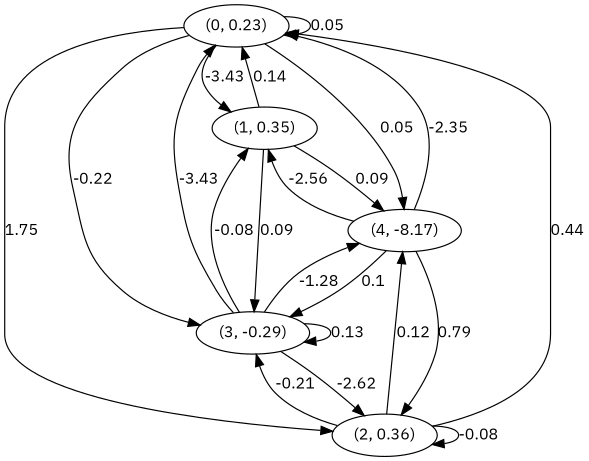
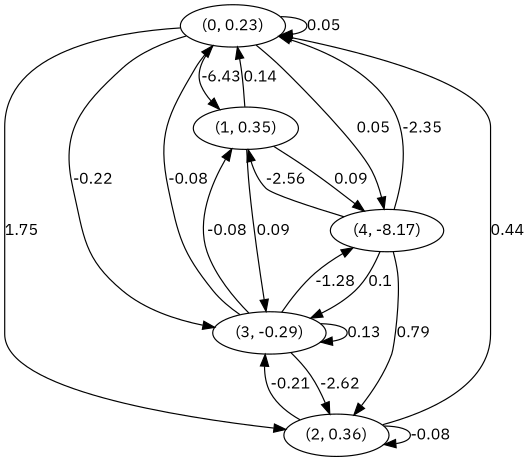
edge "(0, 0.23)" -> "(1, 0.35)": label "-3.43" -> "-6.43"
edge "(3, -0.29)" -> "(0, 0.23)": label "-3.43" -> "-0.08"
edge "(2, 0.36)" -> "(4, -8.17)": removed, label "0.12"
